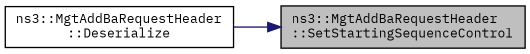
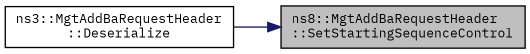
node "ns3::MgtAddBaRequestHeader ::SetStartingSequenceControl": label "ns3::MgtAddBaRequestHeader ::SetStartingSequenceControl" -> "ns8::MgtAddBaRequestHeader ::SetStartingSequenceControl"
